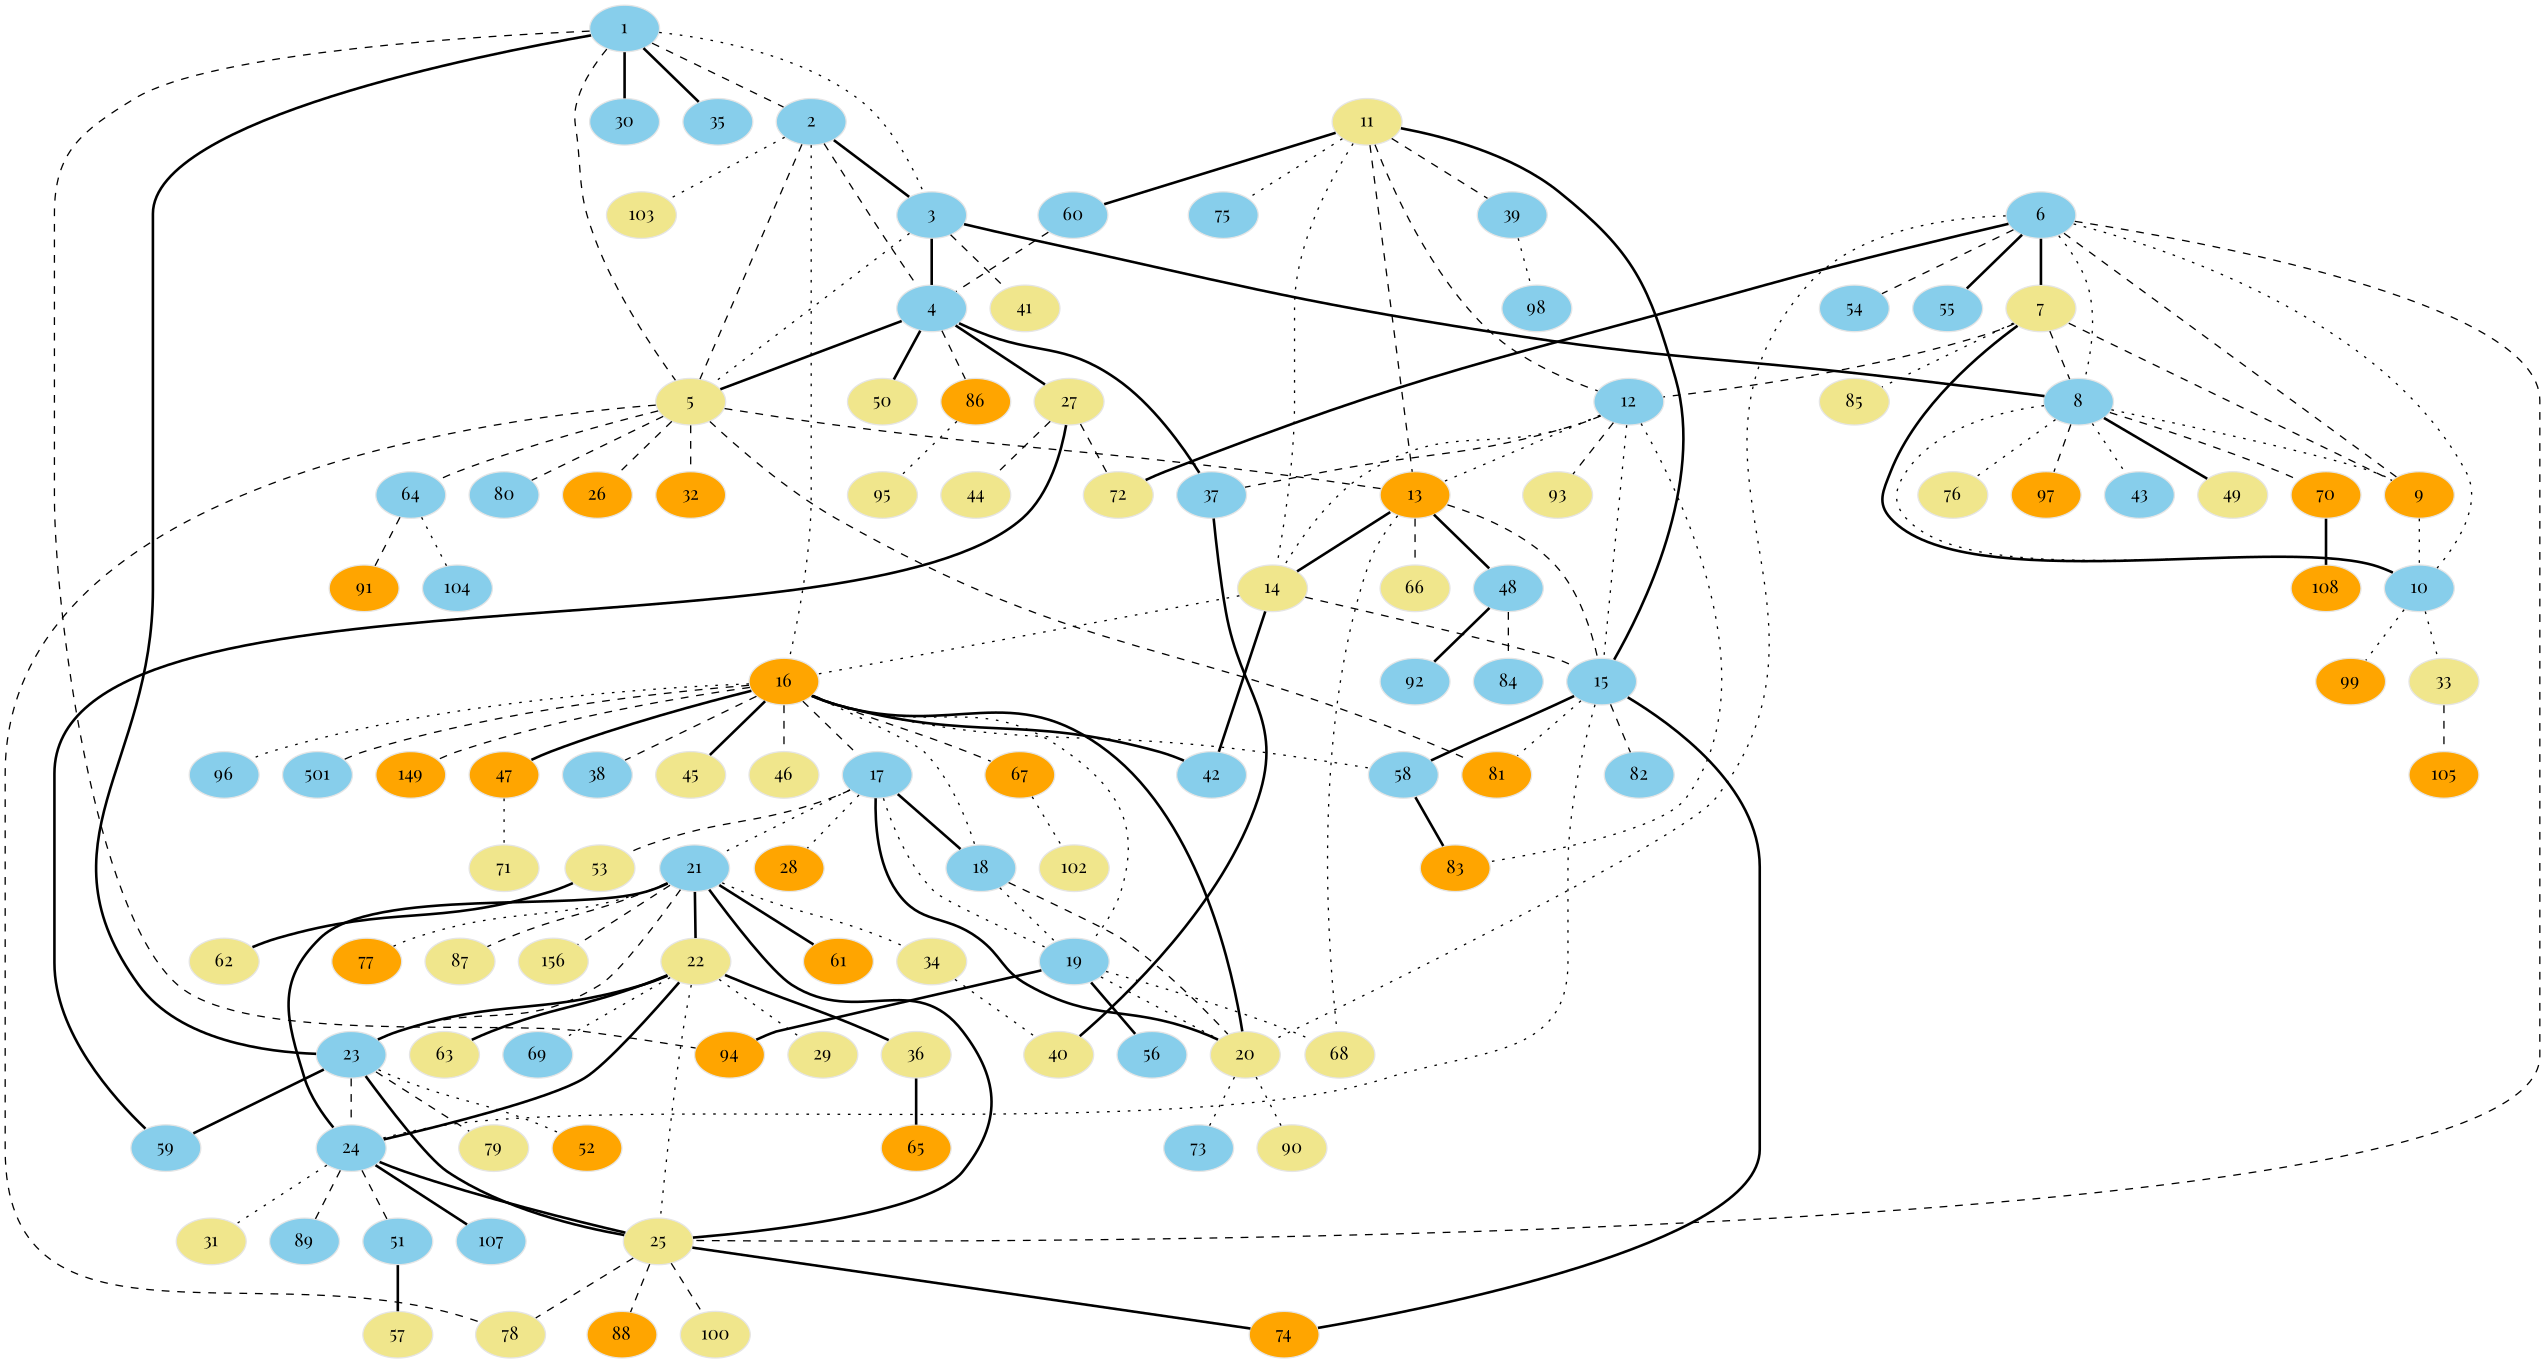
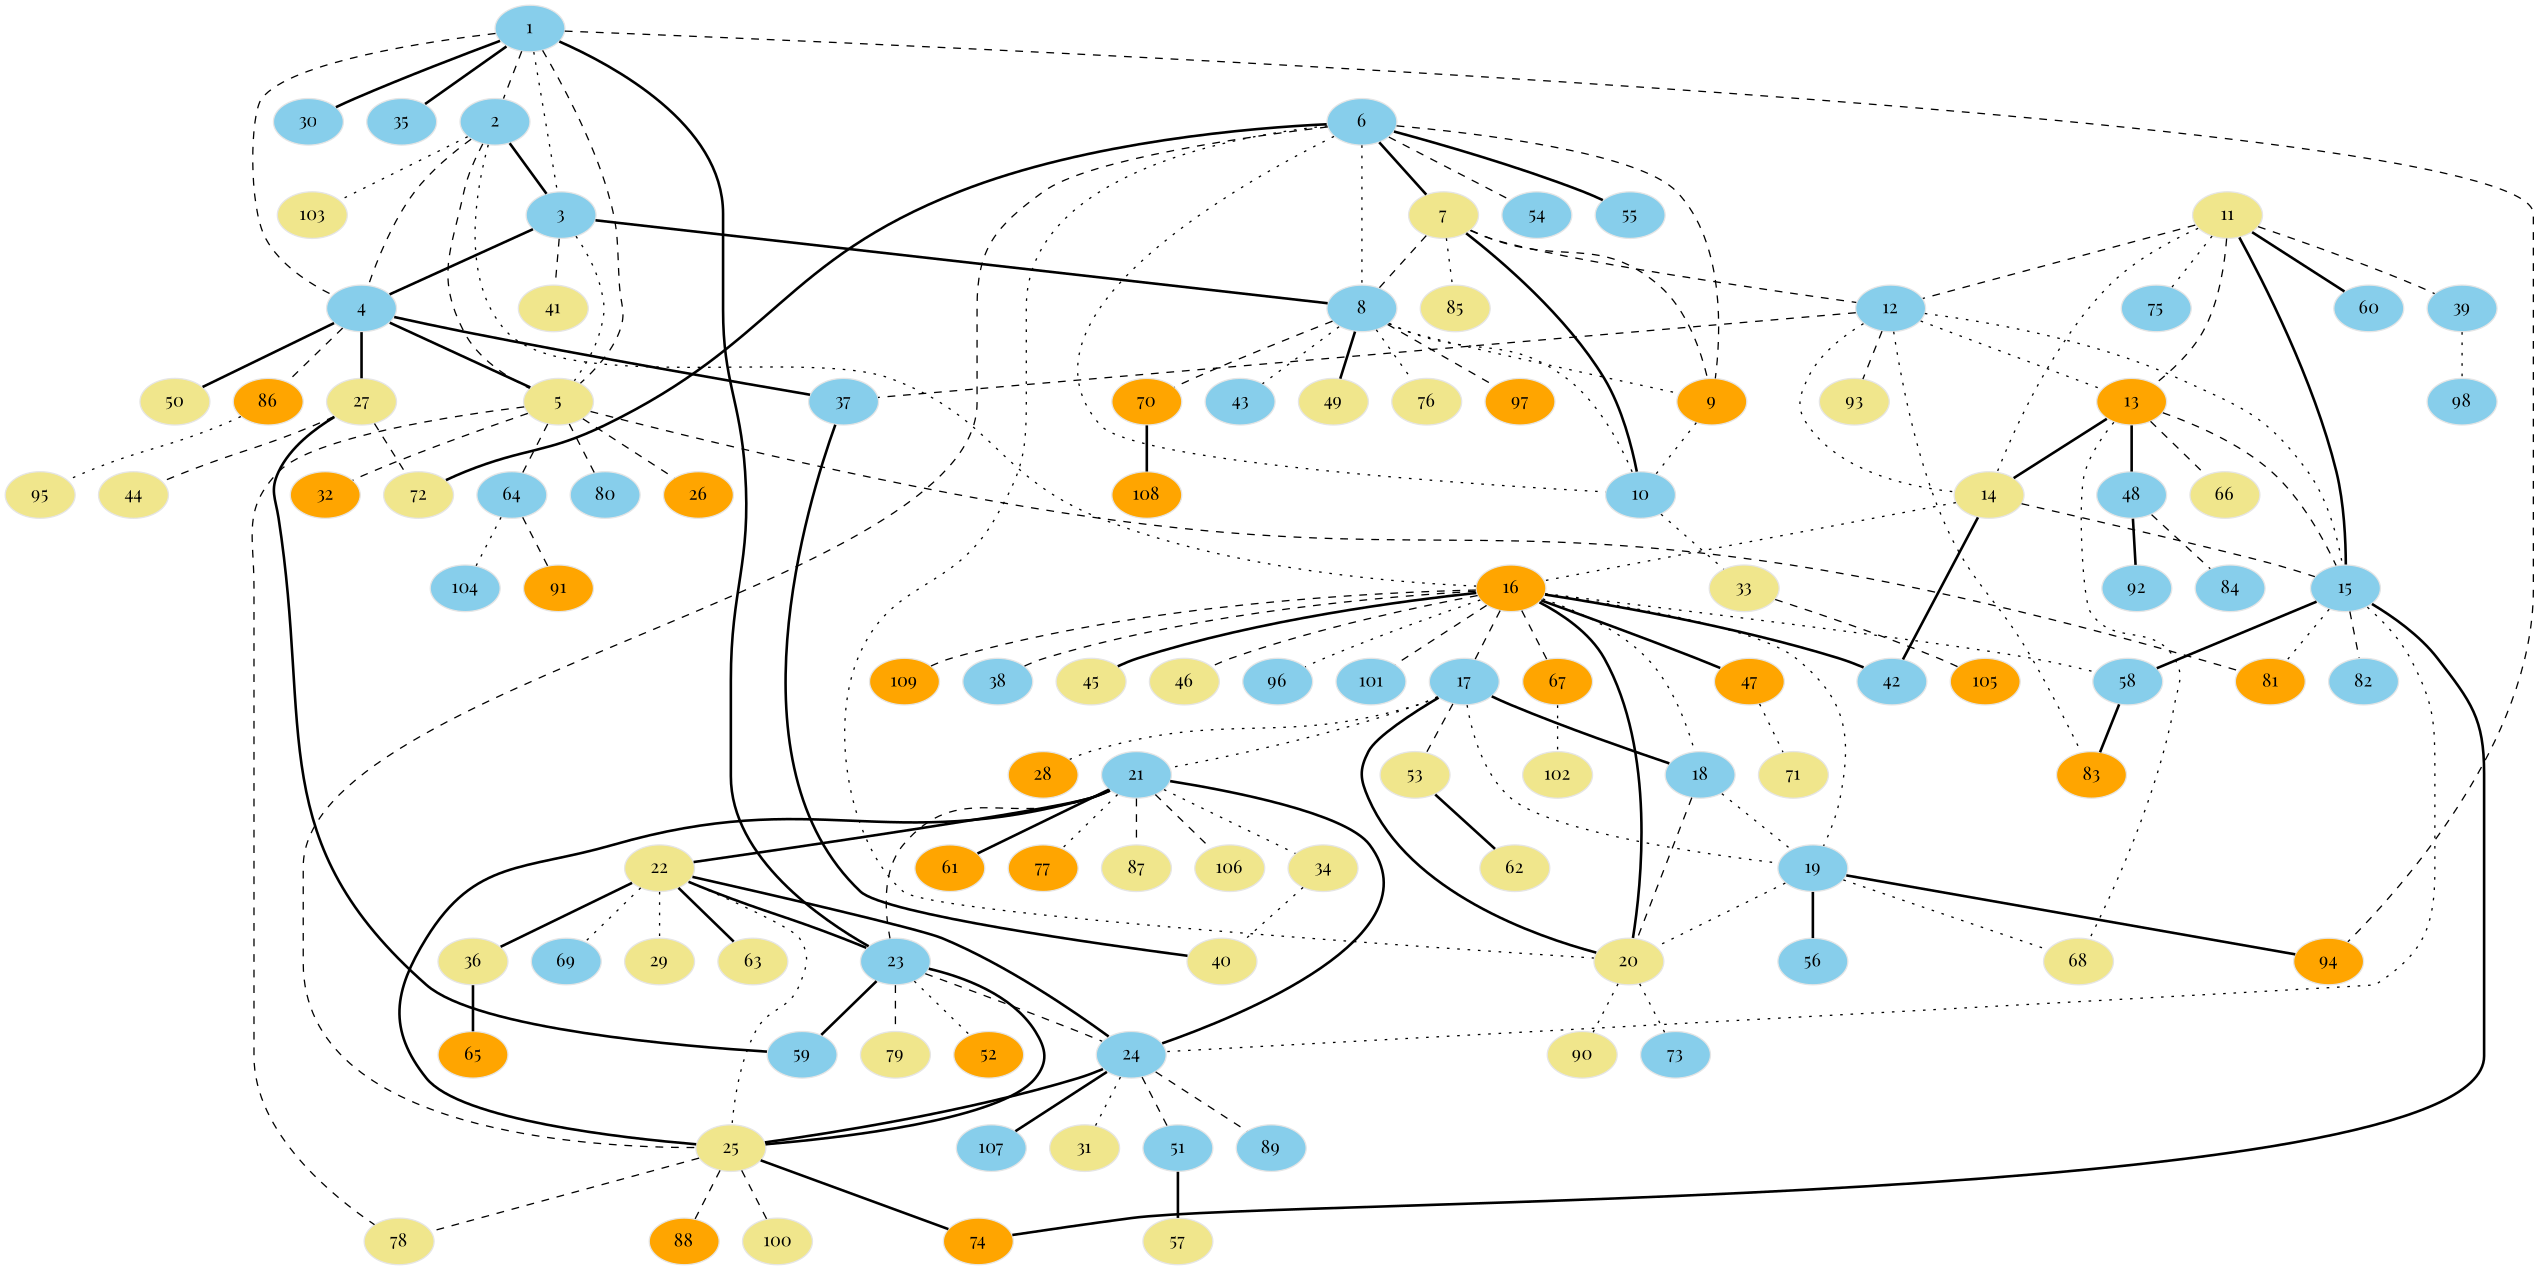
edge "60" -- "4": now "1" -- "4"
edge "5" -- "13": removed
node "99": removed
node "501": label "501" -> "101"
node "149": label "149" -> "109"
node "156": label "156" -> "106"
